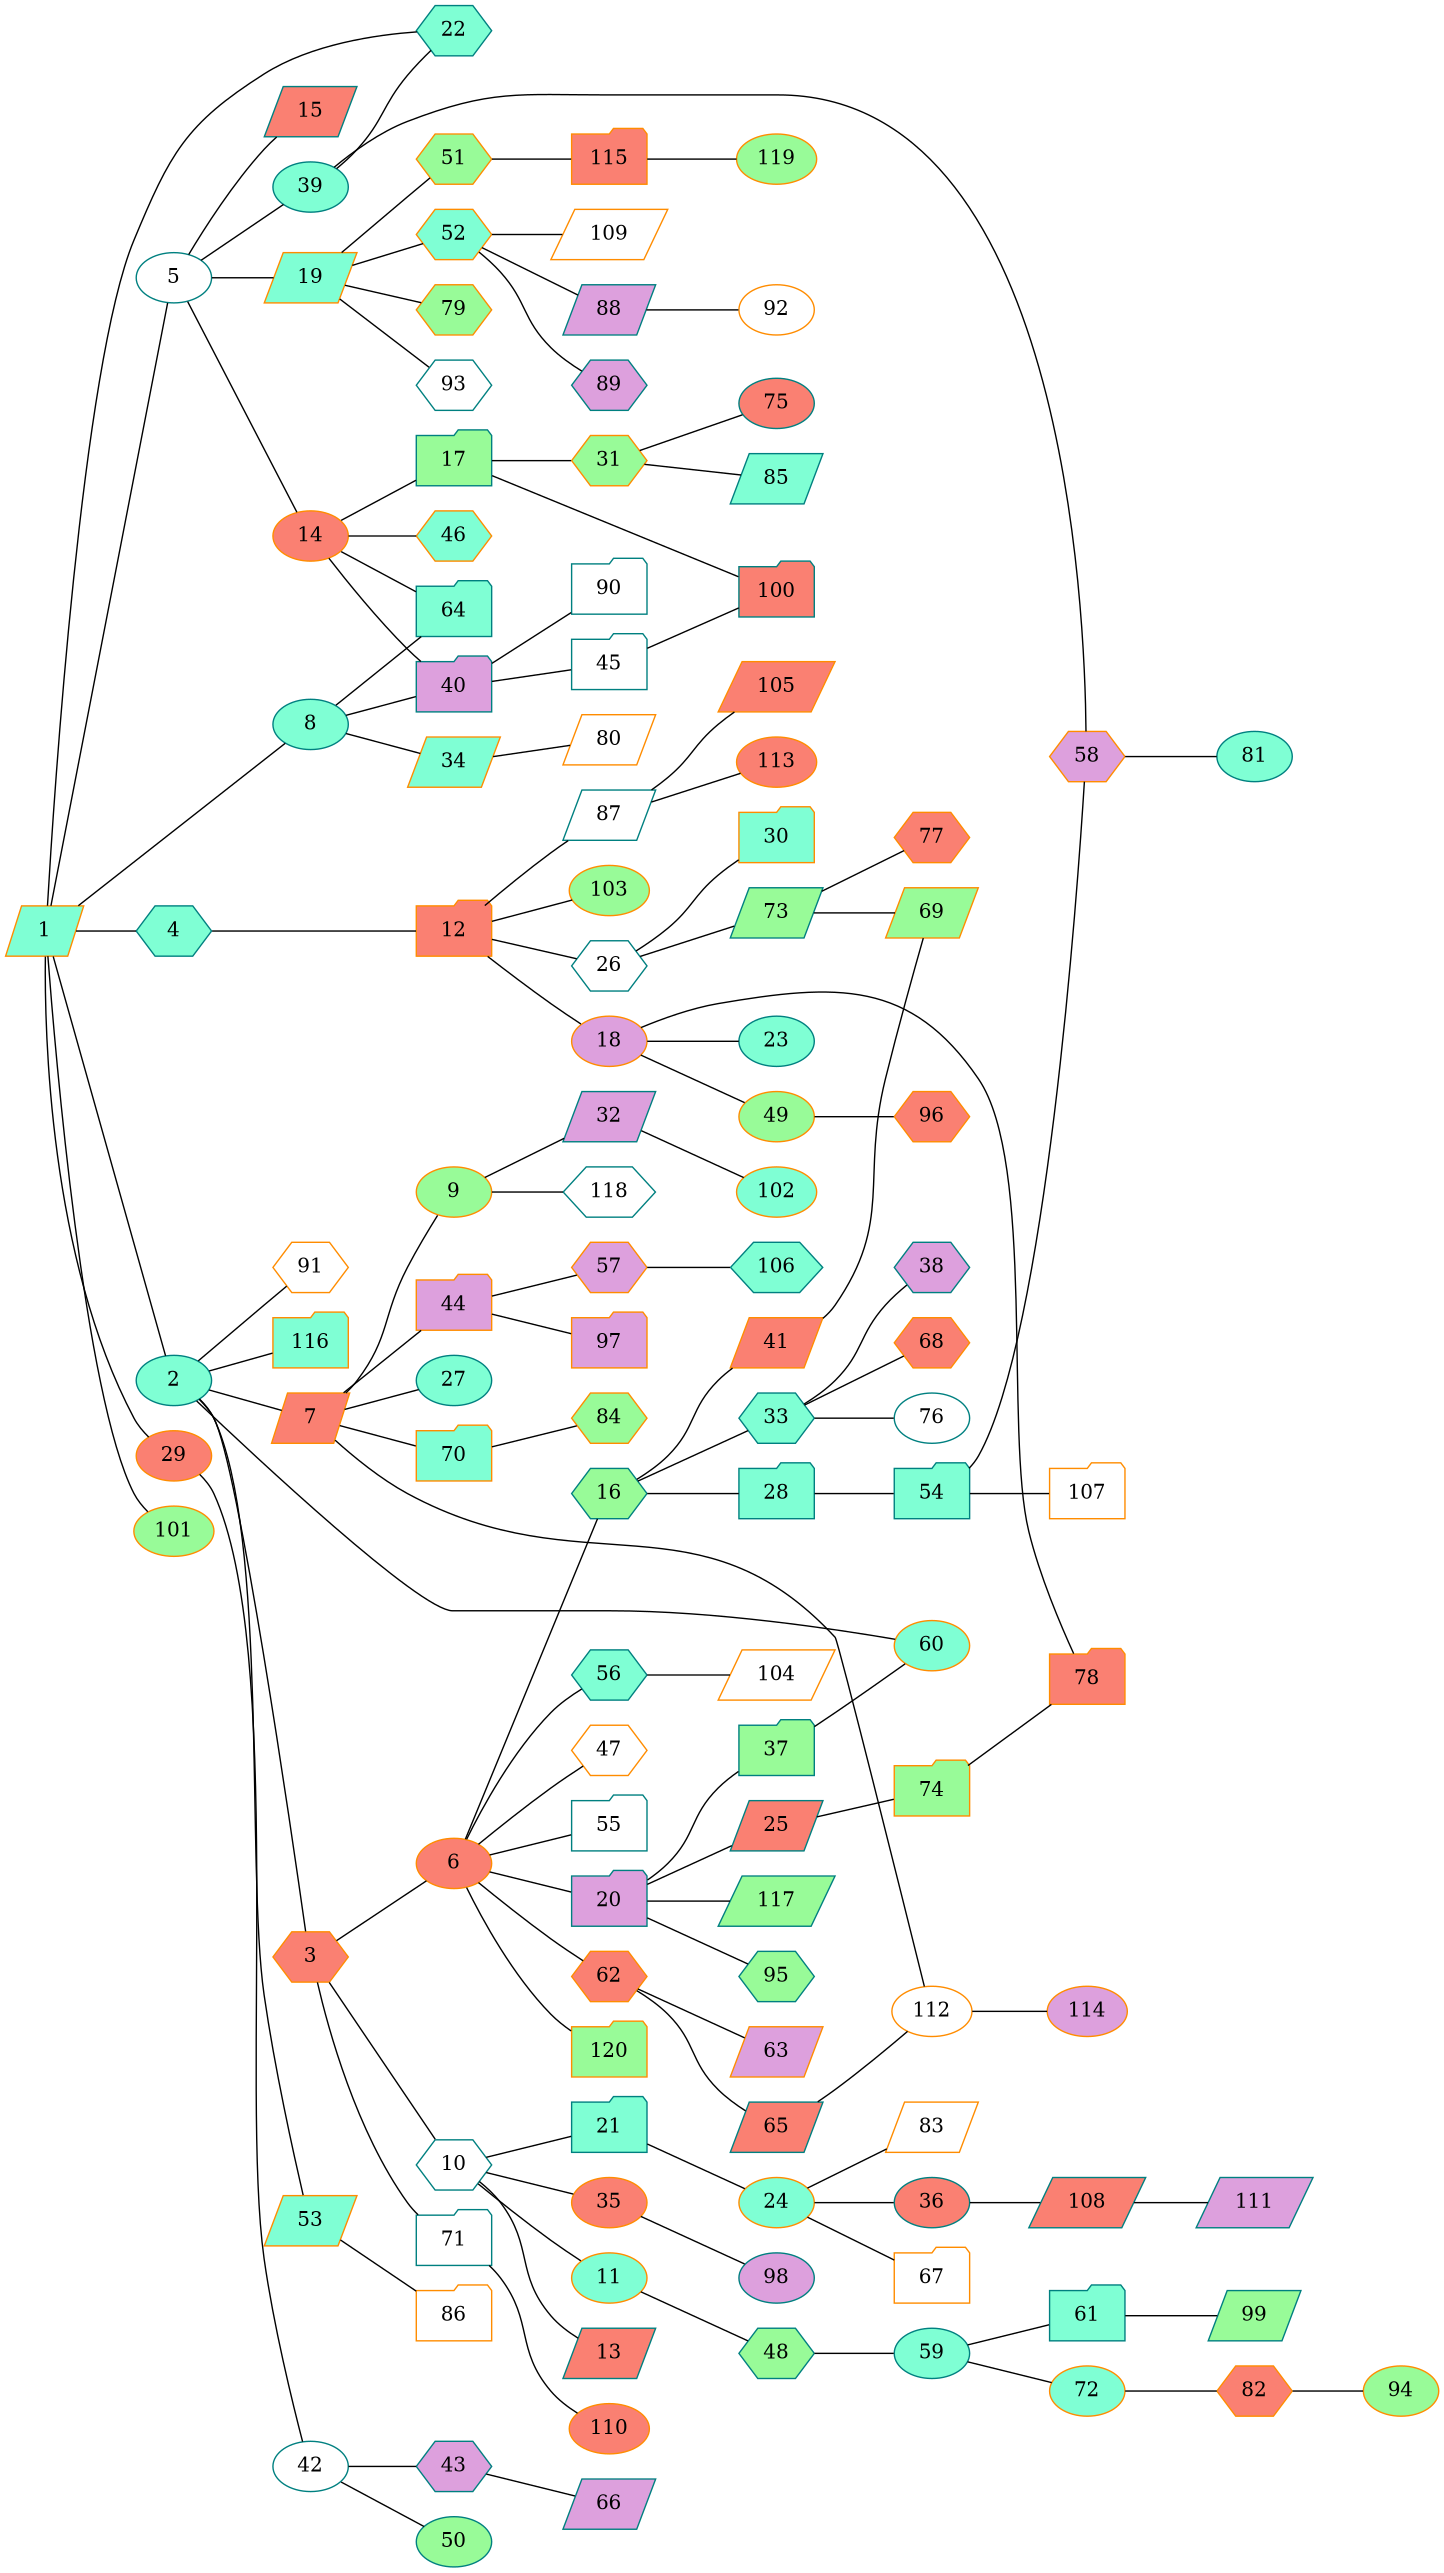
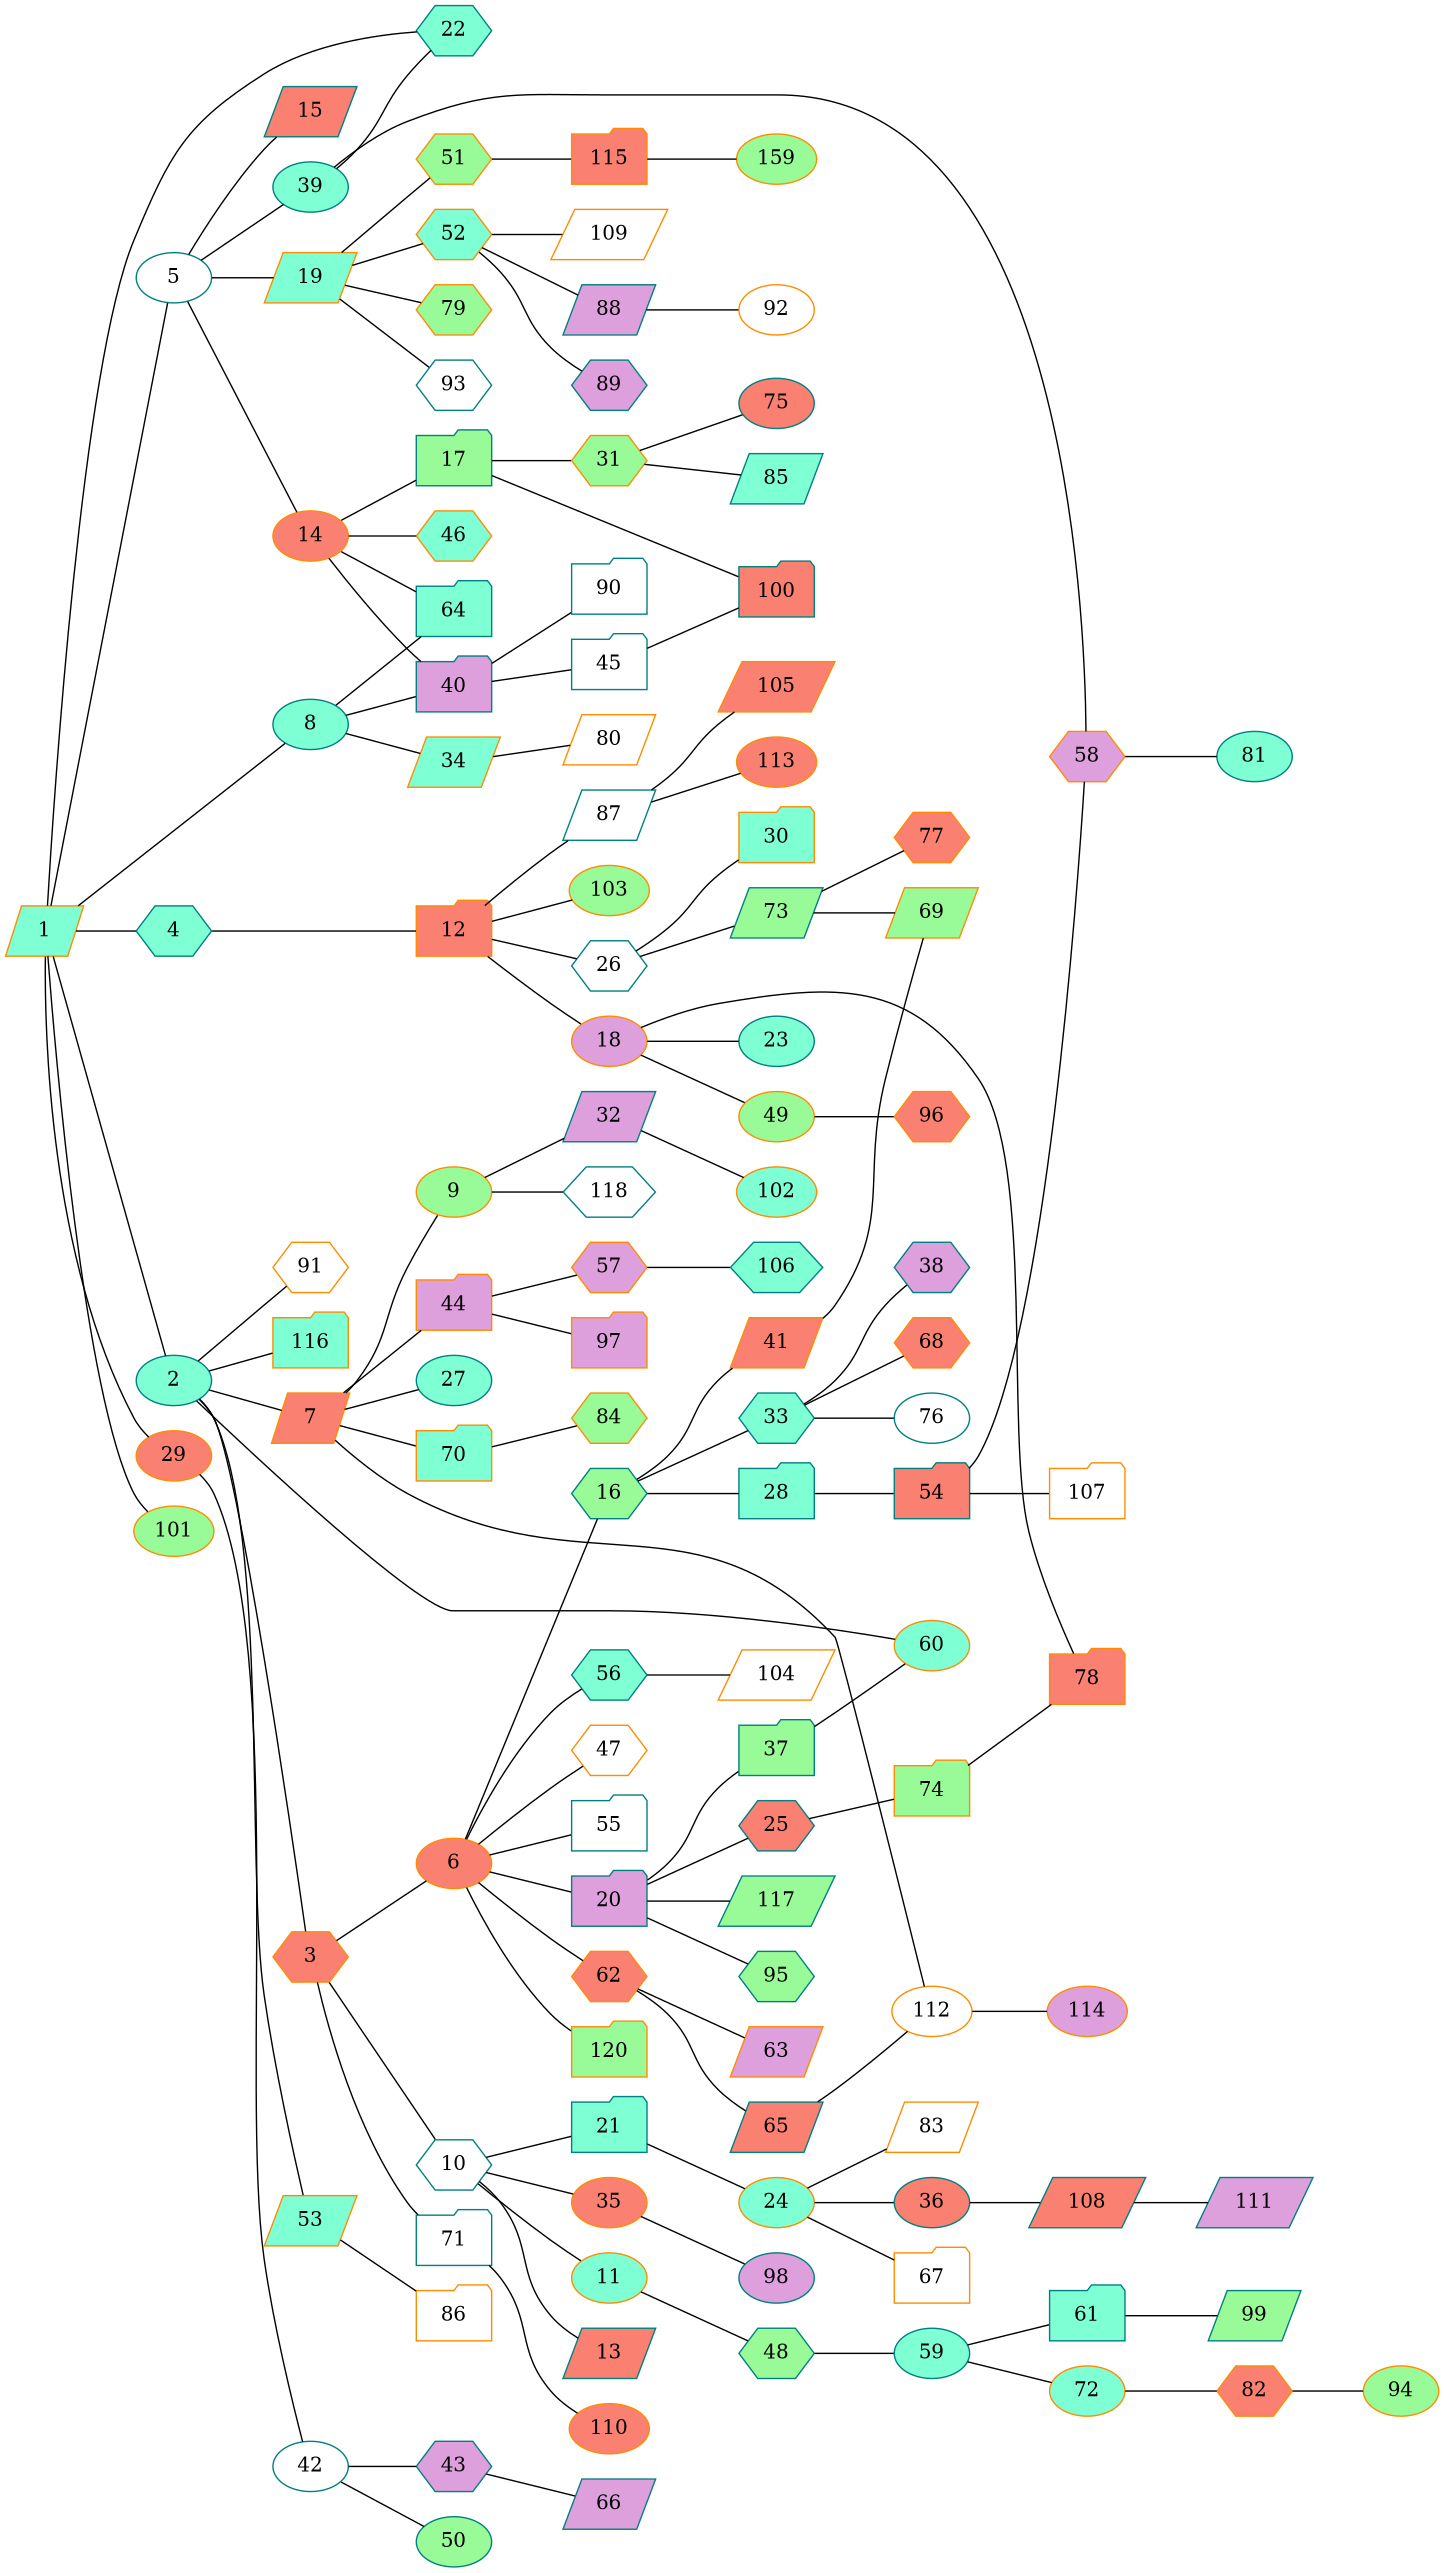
node "119": label "119" -> "159"
node "54": fillcolor aquamarine -> salmon
node "25": shape parallelogram -> hexagon
